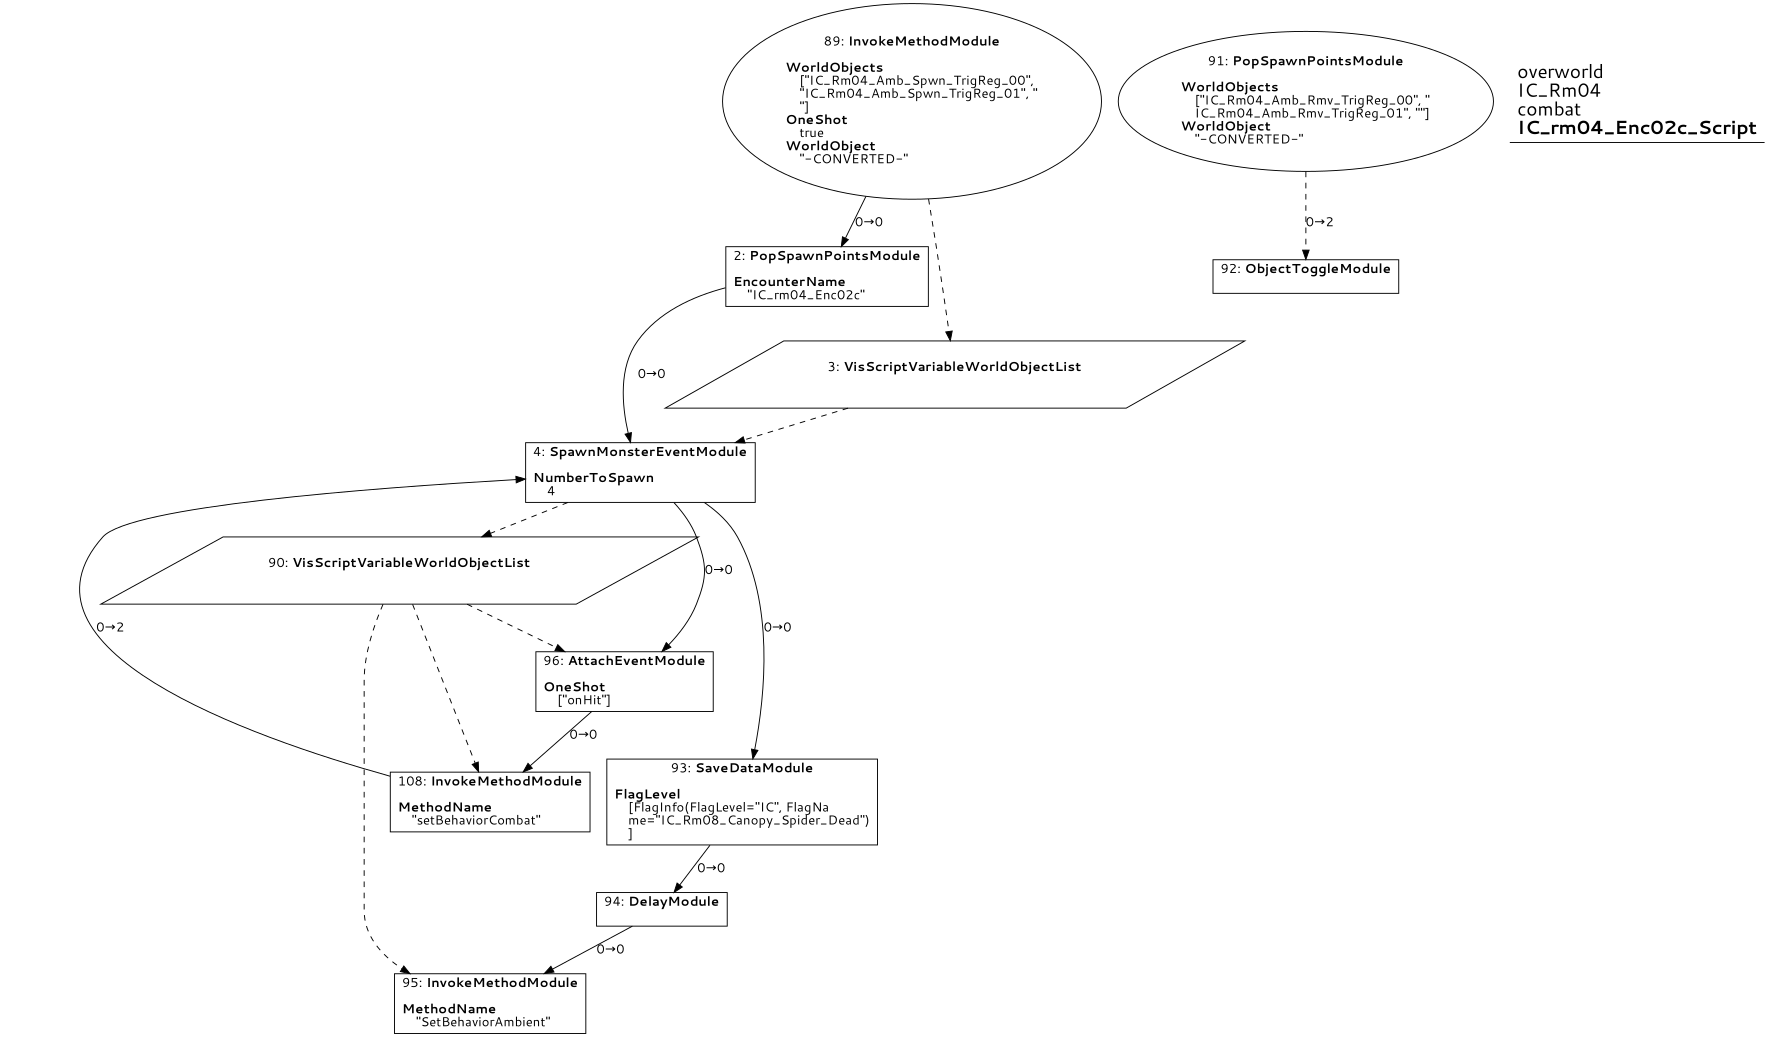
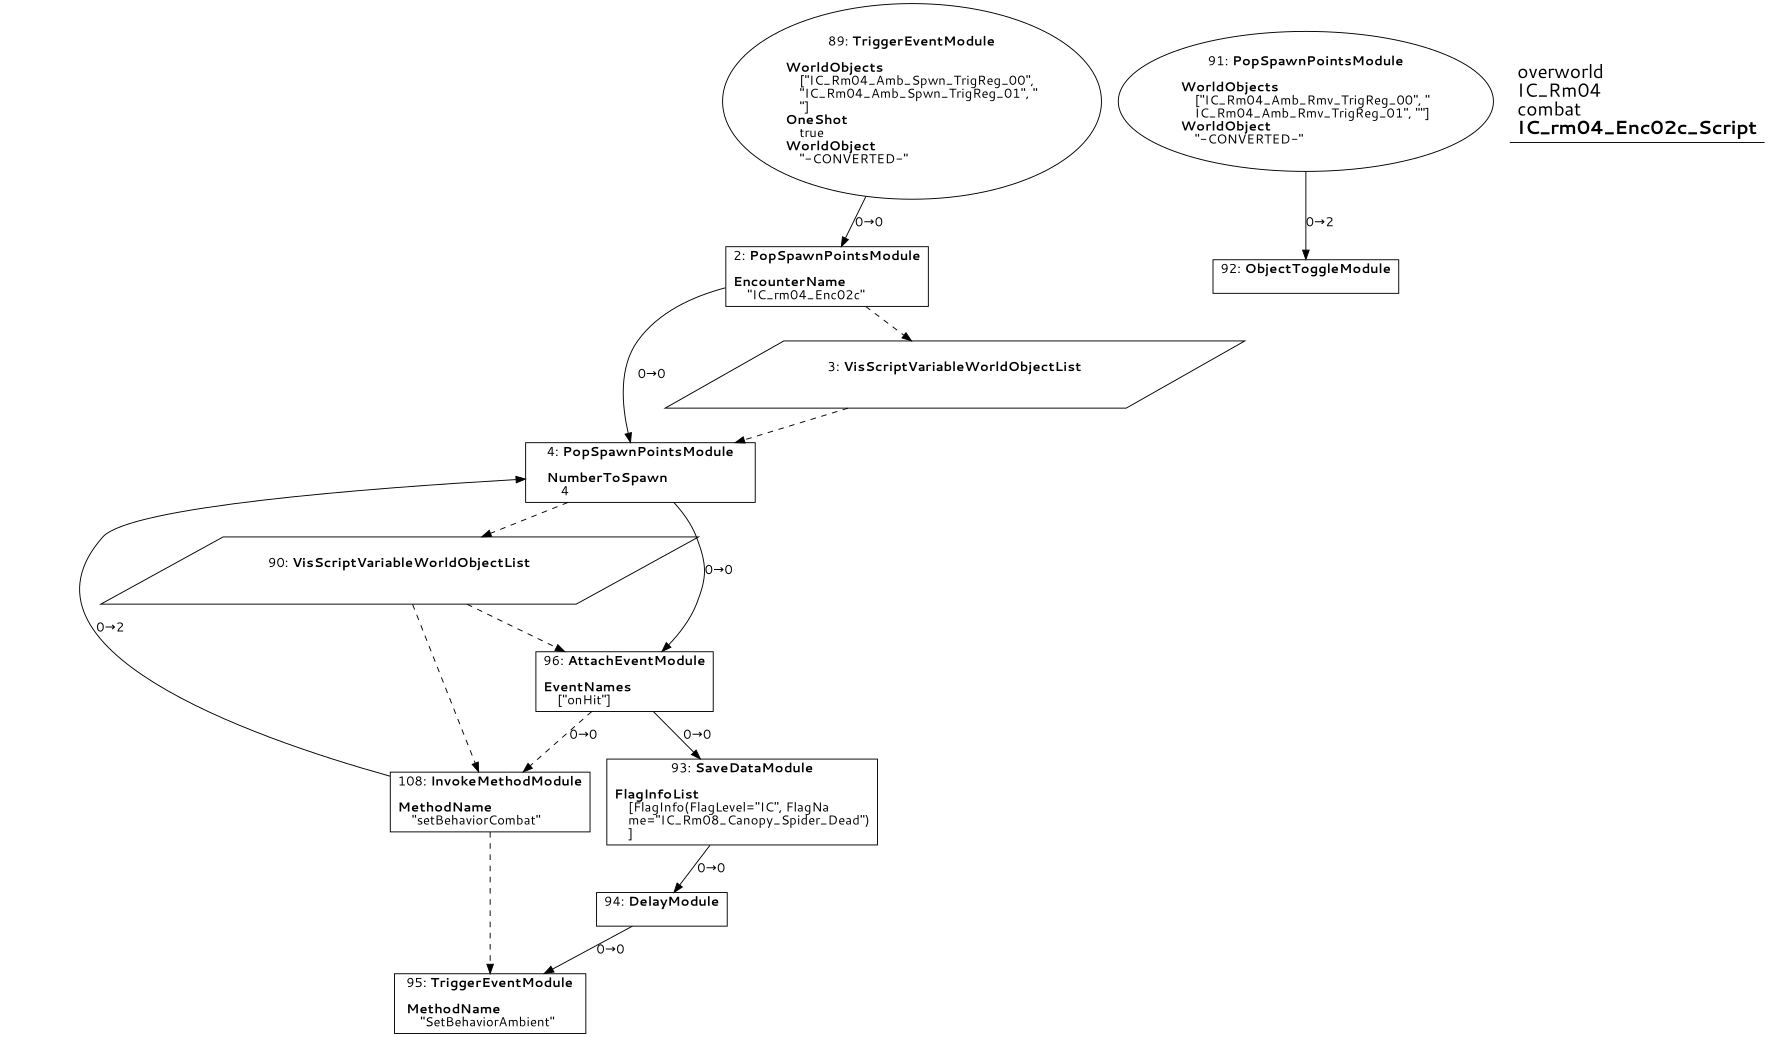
node "89:": text "InvokeMethodModule" -> "TriggerEventModule"
edge "91:" -> "92:": style dashed -> solid
edge "89:" -> "3:": now "2:" -> "3:"
node "4:": text "SpawnMonsterEventModule" -> "PopSpawnPointsModule"
edge "4:" -> "93:": now "96:" -> "93:"
node "96:": text "OneShot" -> "EventNames"
edge "96:" -> "108:": style solid -> dashed
edge "90:" -> "95:": now "108:" -> "95:"
node "93:": text "FlagLevel" -> "FlagInfoList"
node "95:": text "InvokeMethodModule" -> "TriggerEventModule"
